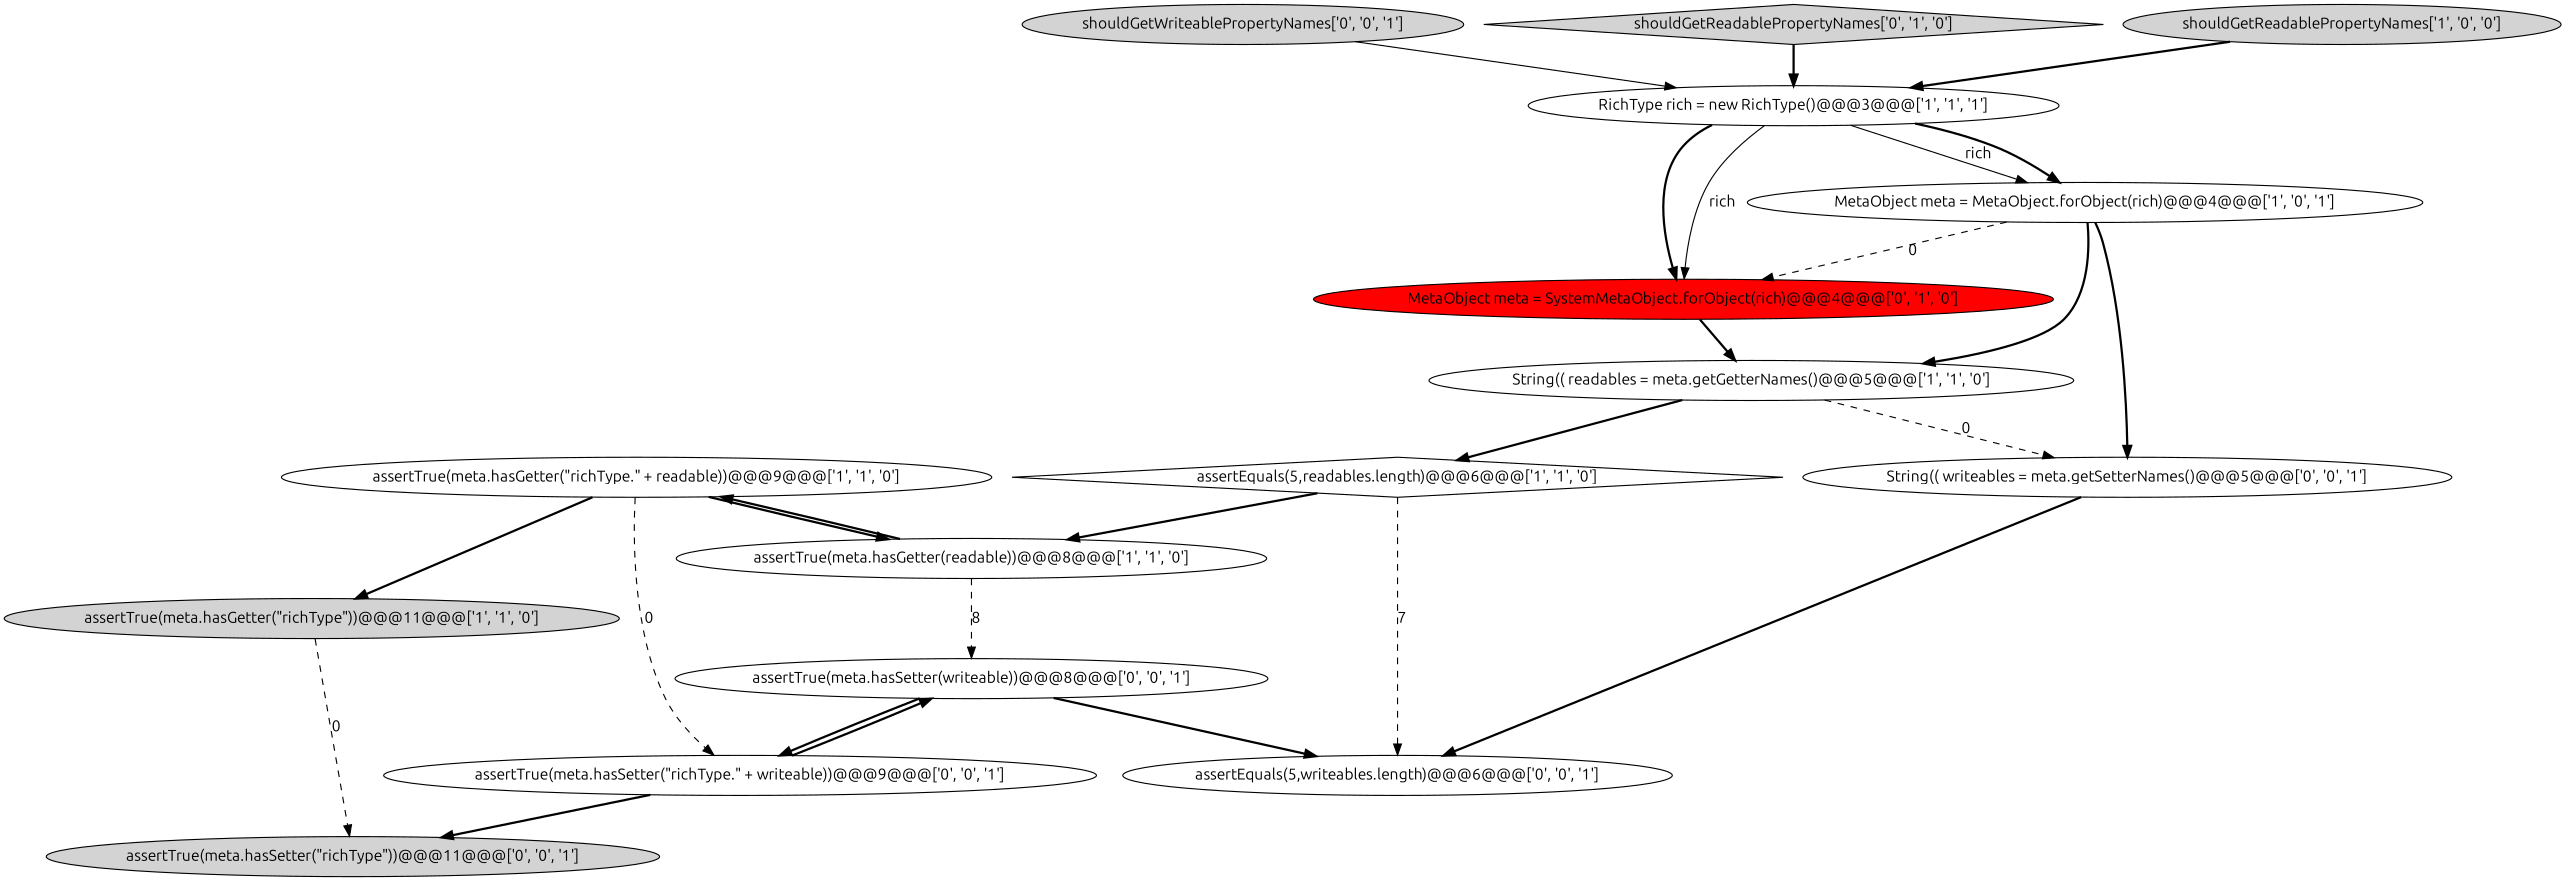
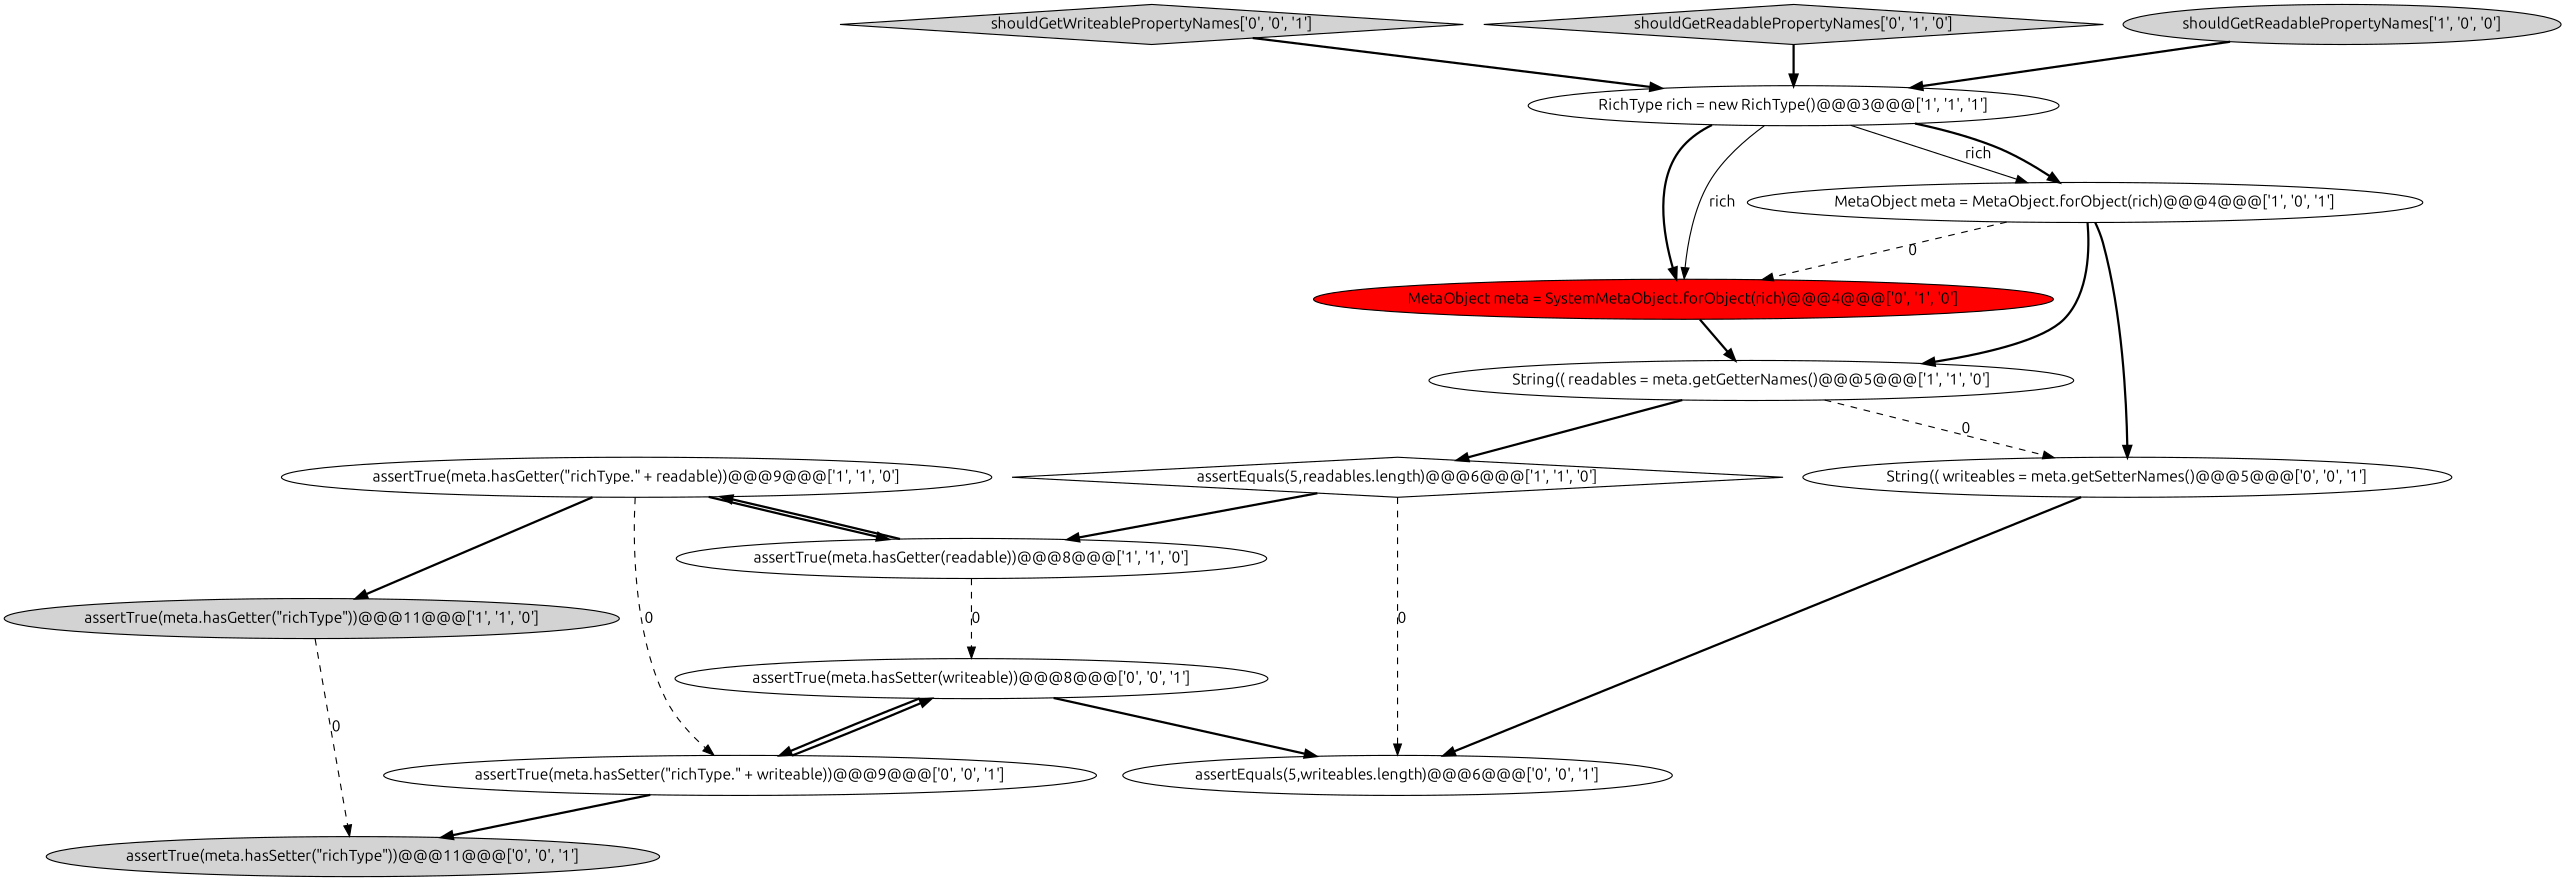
node "shouldGetWriteablePropertyNames['0', '0', '1']": shape ellipse -> diamond
edge "shouldGetWriteablePropertyNames['0', '0', '1']" -> "RichType rich = new RichType()@@@3@@@['1', '1', '1']": style solid -> bold
edge "assertTrue(meta.hasGetter(readable))@@@8@@@['1', '1', '0']" -> "assertTrue(meta.hasSetter(writeable))@@@8@@@['0', '0', '1']": label "8" -> "0"
edge "assertEquals(5,readables.length)@@@6@@@['1', '1', '0']" -> "assertEquals(5,writeables.length)@@@6@@@['0', '0', '1']": label "7" -> "0"
